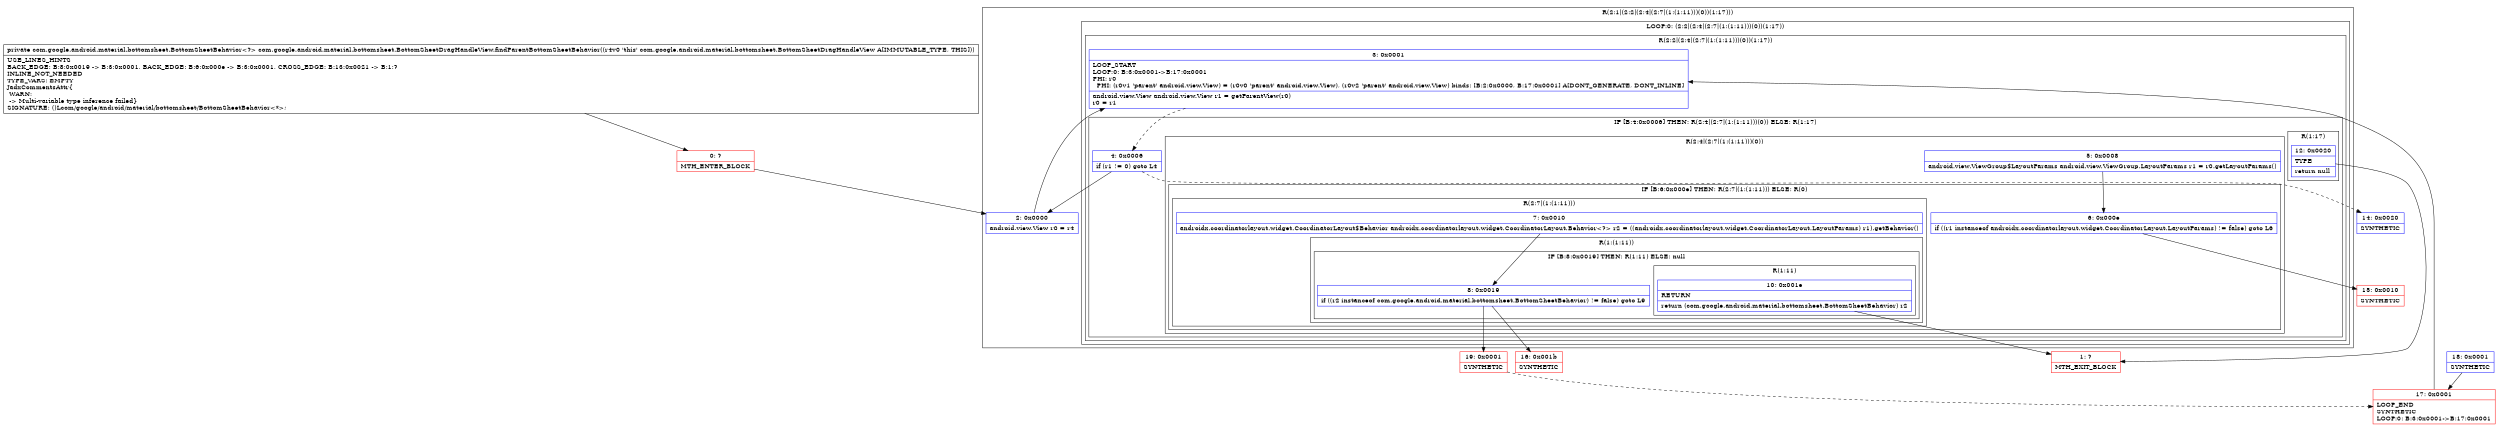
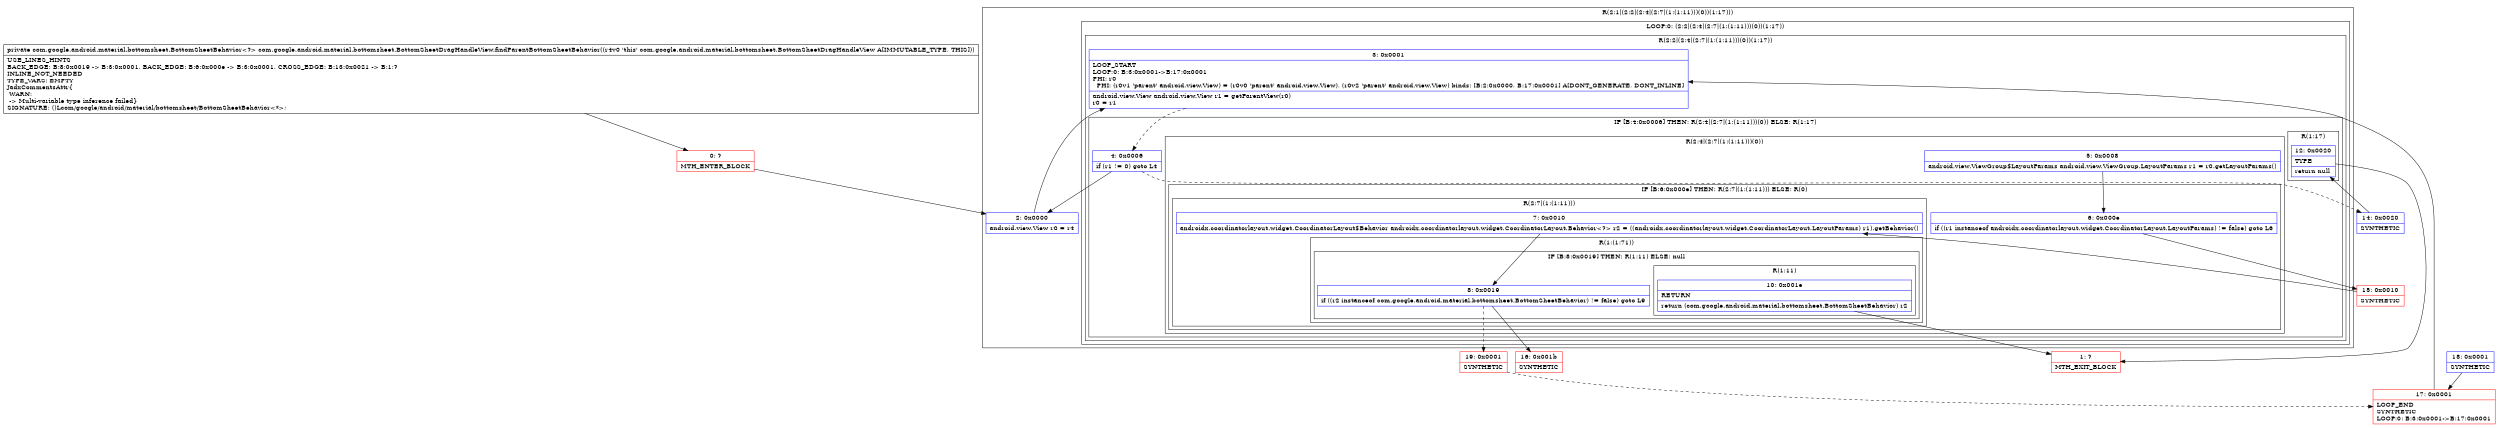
edge "14: 0x0020" -> "12: 0x0020": added
cluster "R(1:(1:11))": label "R(1:(1:11))" -> "R(1:(1:71))"
edge "15: 0x0010" -> "7: 0x0010": added
edge "8: 0x0019" -> "19: 0x0001": style solid -> dashed
